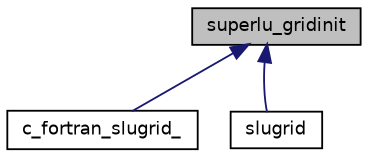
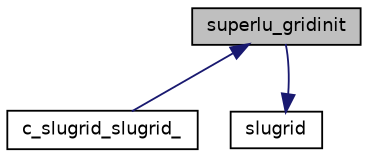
edge "slugrid" -> "superlu_gridinit": reversed
node "c_fortran_slugrid_": label "c_fortran_slugrid_" -> "c_slugrid_slugrid_"
